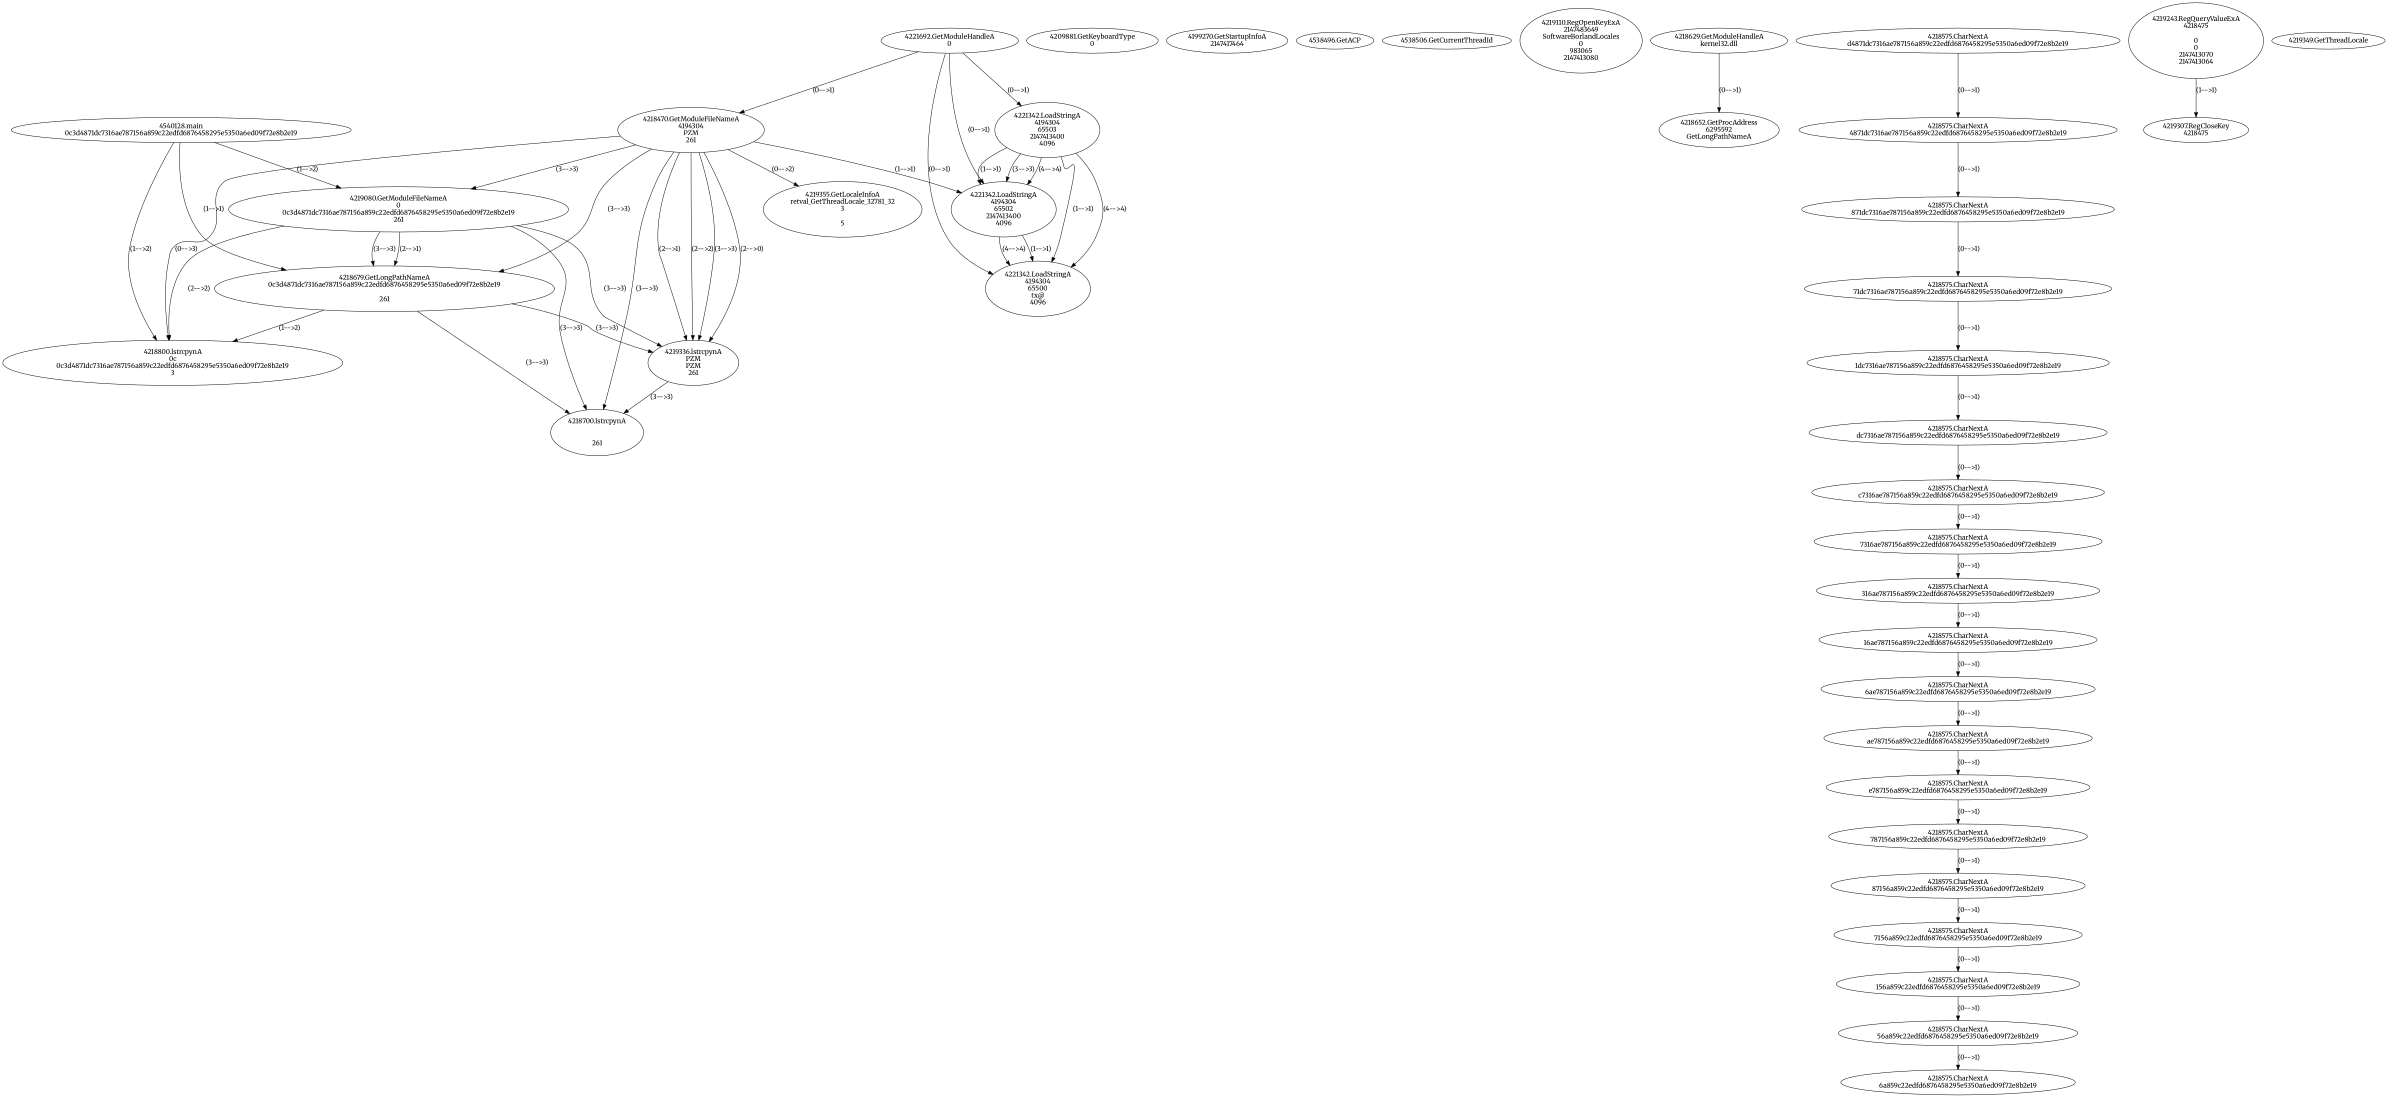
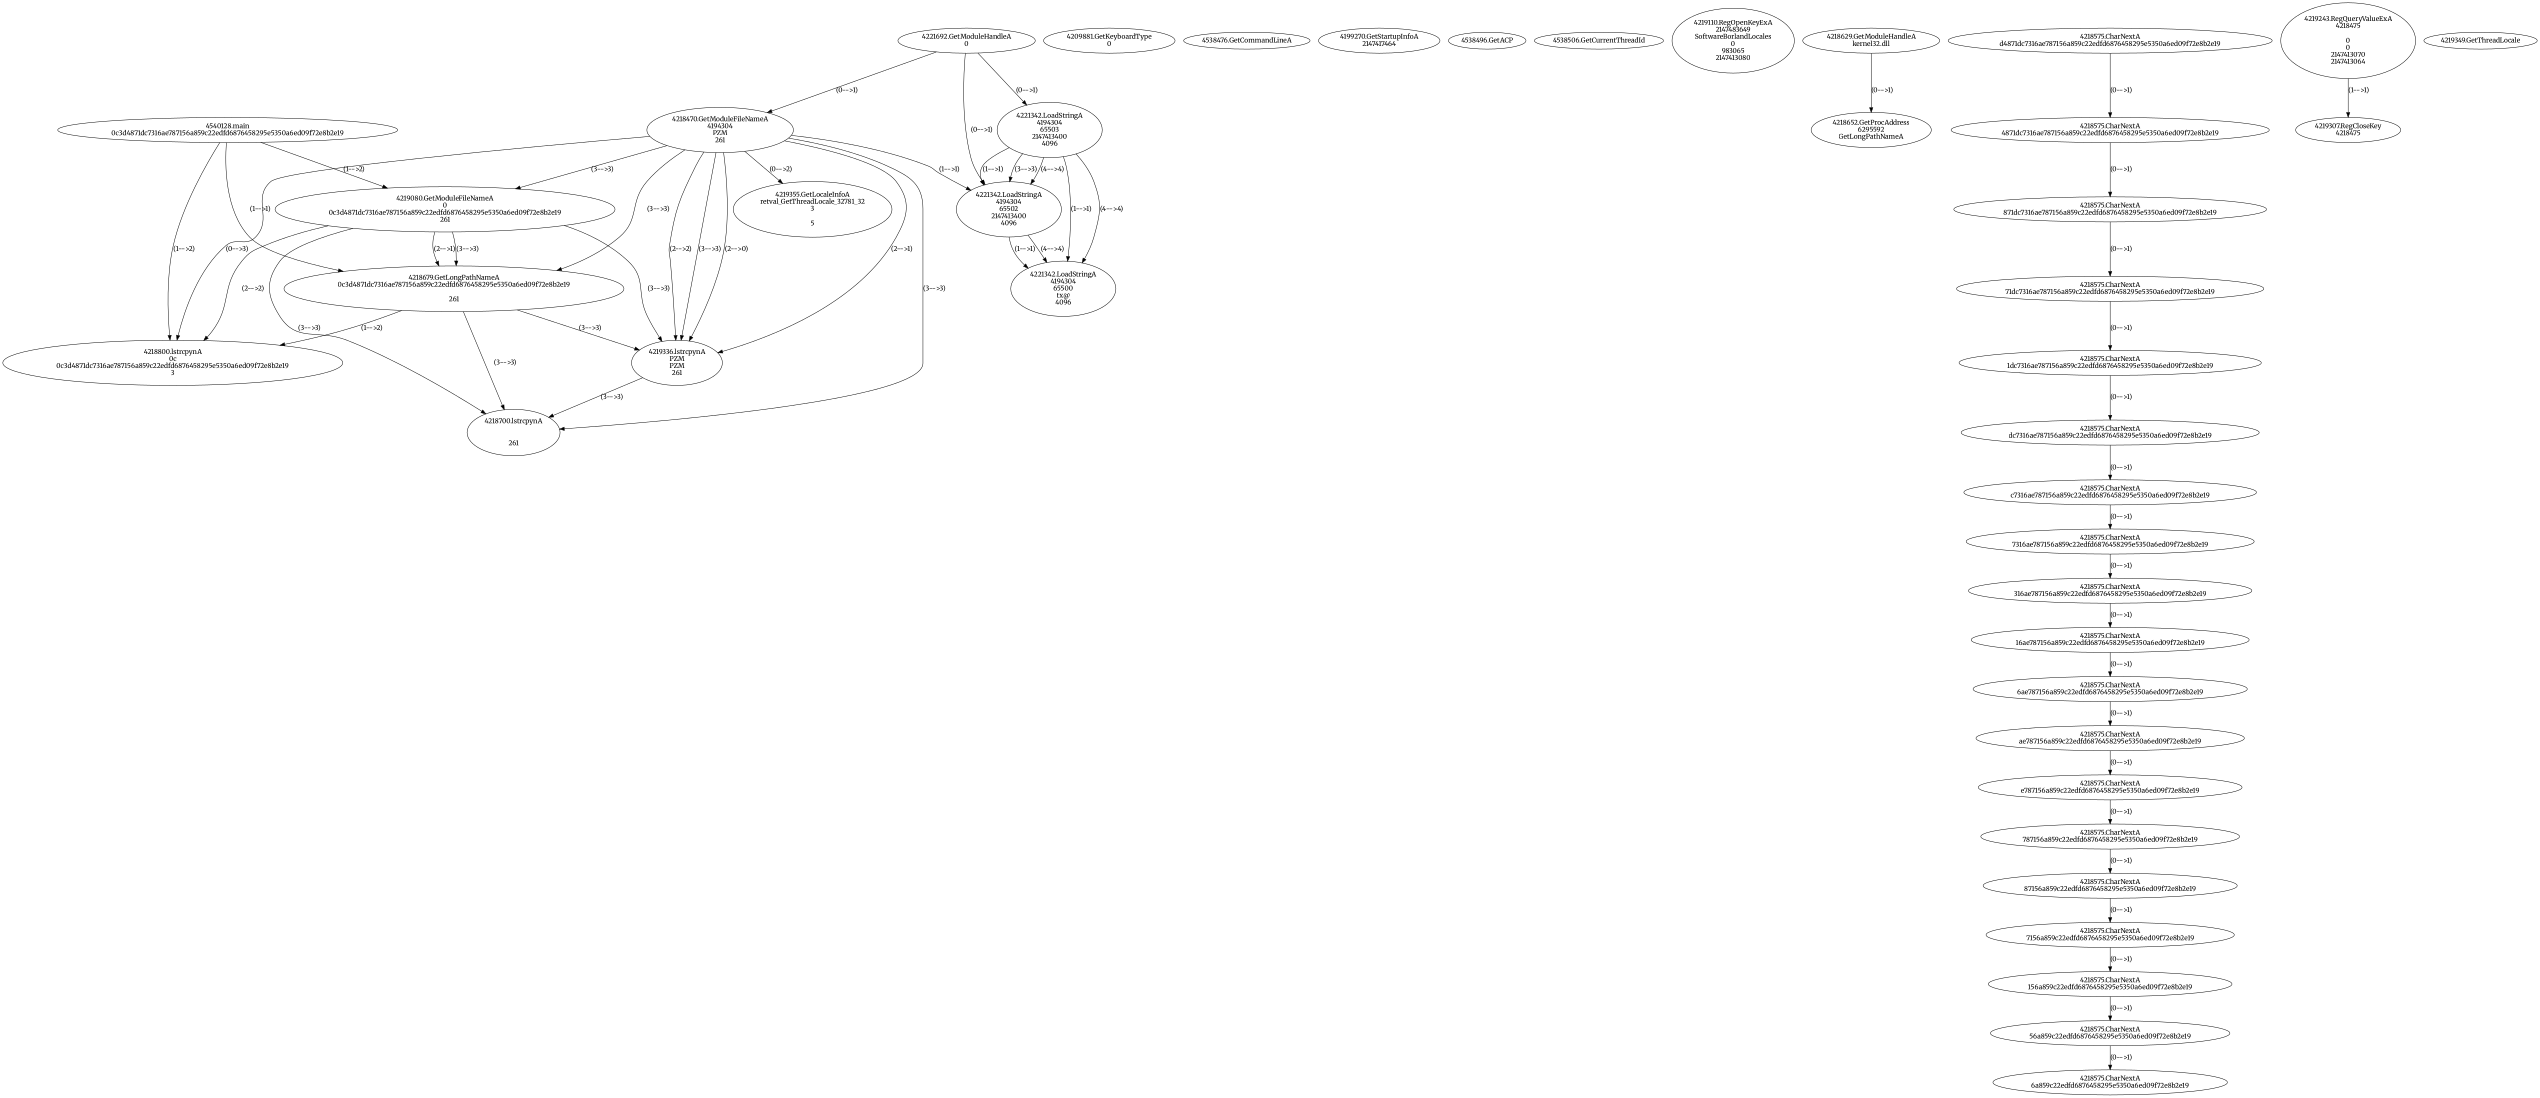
node "4538476.GetCommandLineA": added
edge "4221692.GetModuleHandleA 0" -> "4221342.LoadStringA 4194304 65500 tx@ 4096": removed, label "(0-->1)"
